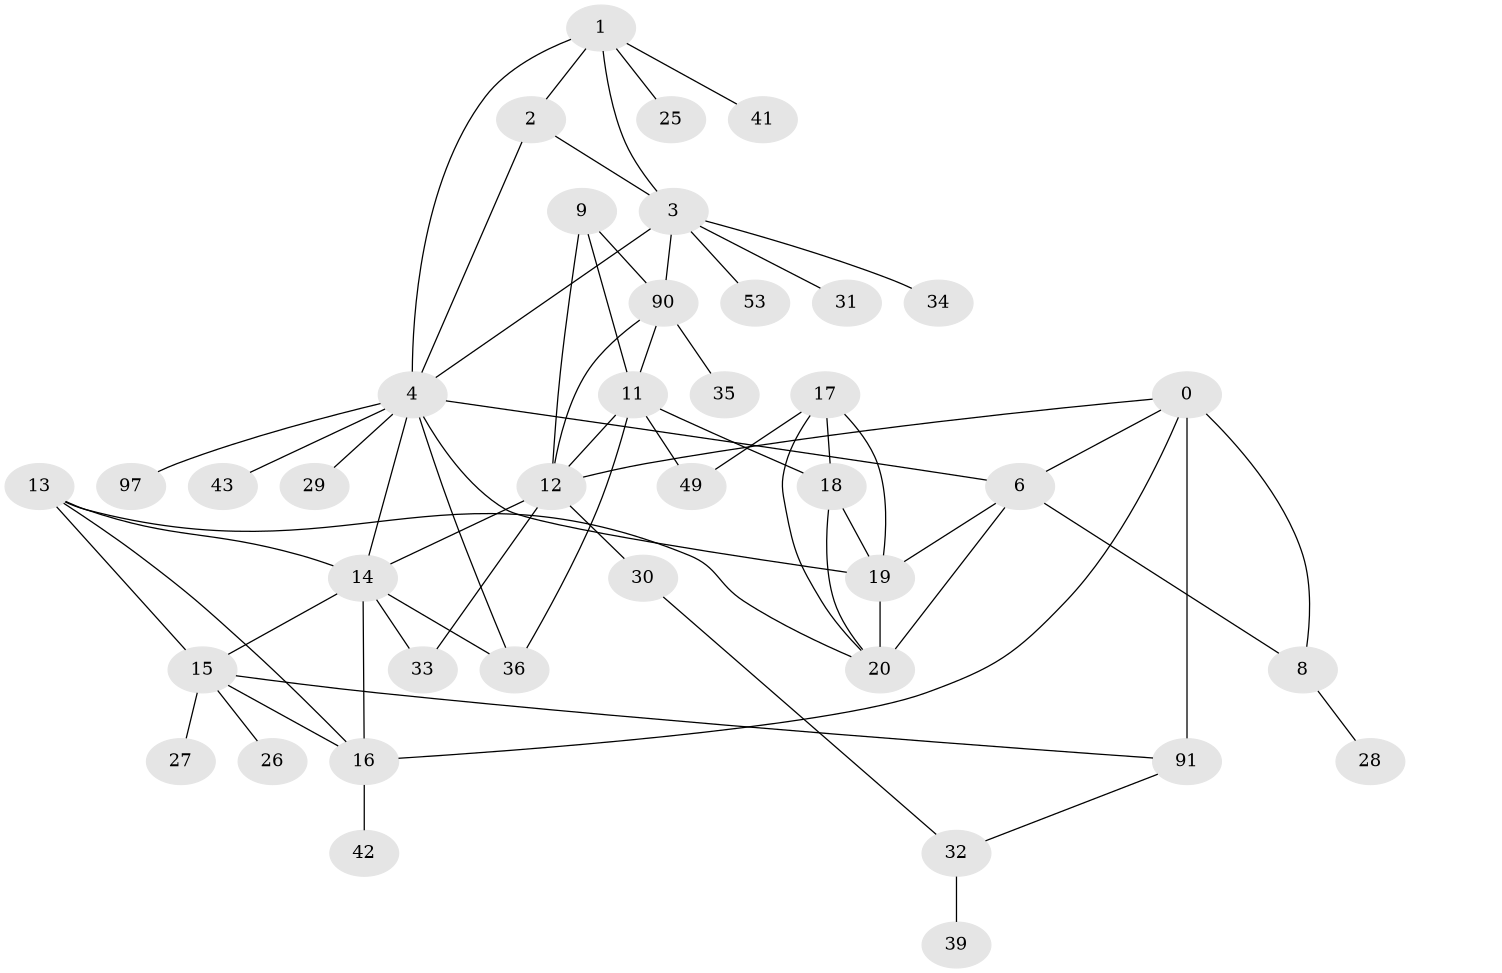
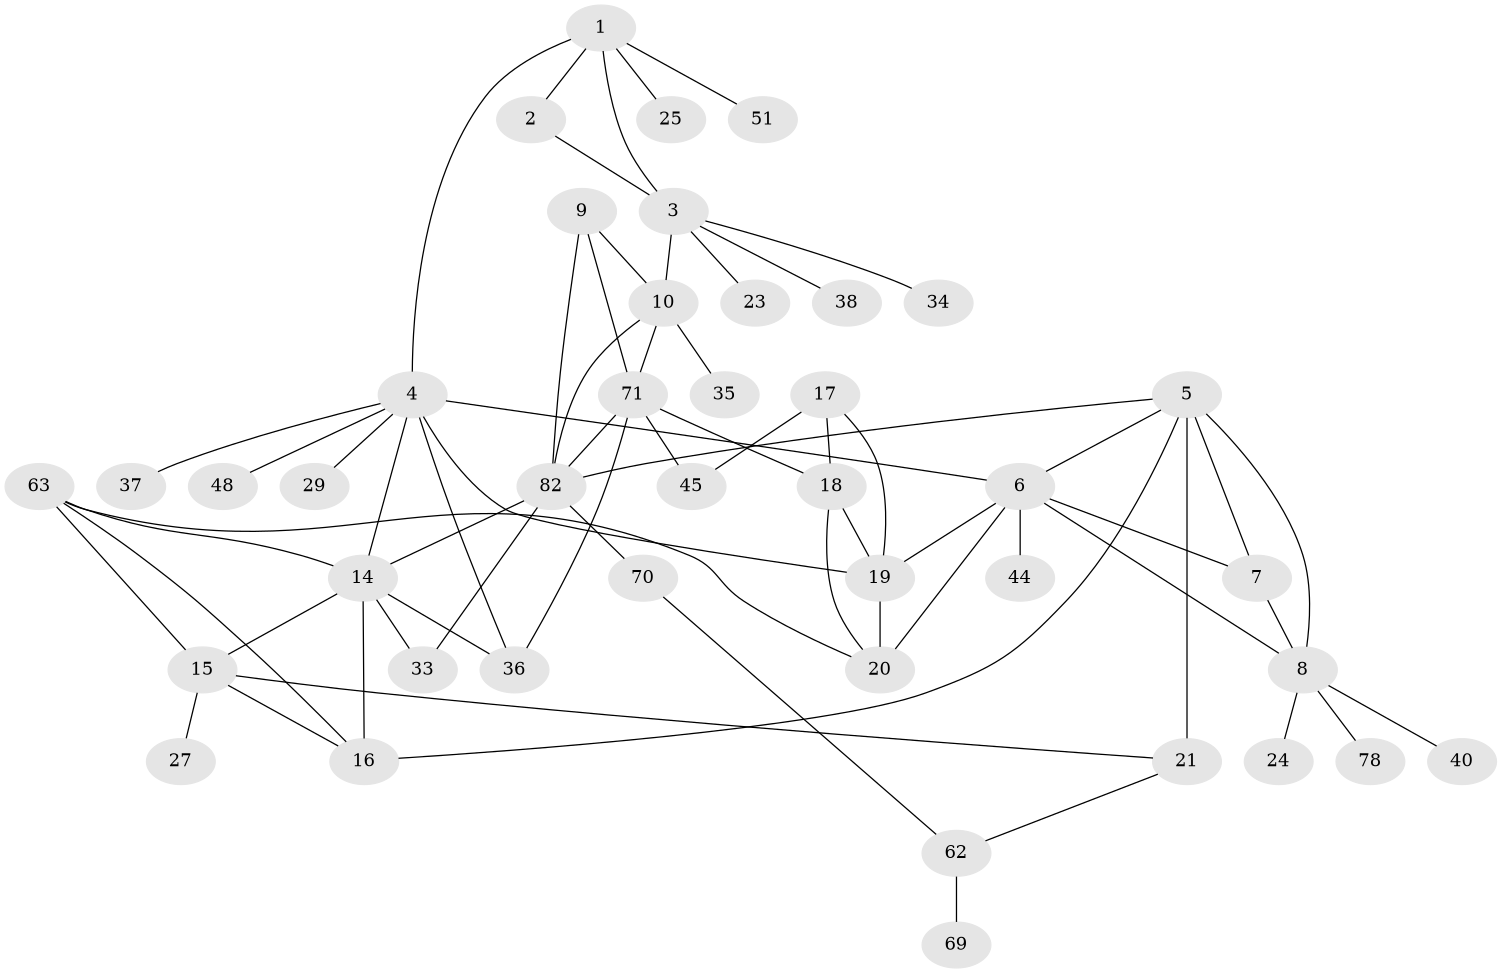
node "41": label "41" -> "51"
edge "2" -- "4": removed
edge "3" -- "4": removed
node "90": label "90" -> "10"
node "53": label "53" -> "23"
node "31": label "31" -> "38"
node "11": label "11" -> "71"
node "0": label "0" -> "5"
node "13": label "13" -> "63"
node "97": label "97" -> "37"
node "43": label "43" -> "48"
node "12": label "12" -> "82"
node "49": label "49" -> "45"
edge "17" -- "20": removed
node "30": label "30" -> "70"
node "44": added
node "7": added
node "26": removed
node "91": label "91" -> "21"
node "24": added
node "28": label "28" -> "78"
node "40": added
node "42": removed
node "32": label "32" -> "62"
node "39": label "39" -> "69"
